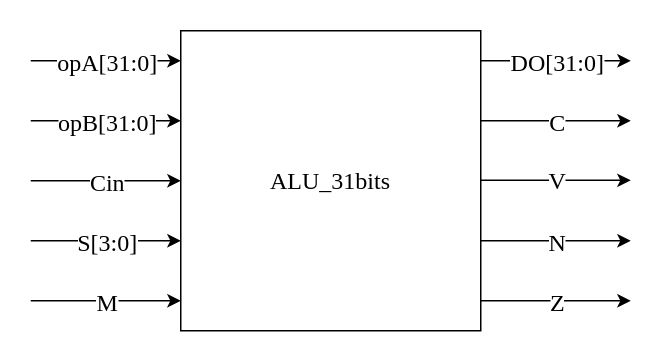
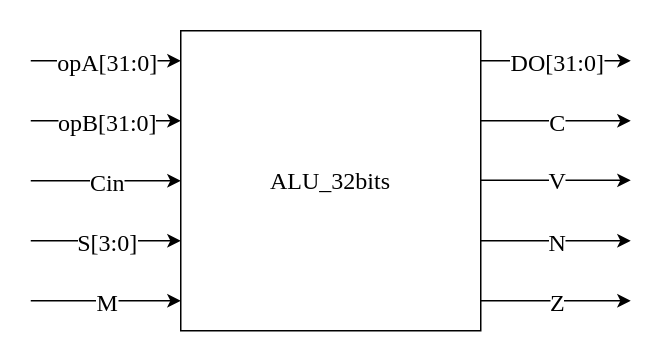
node "ALU_31bits": label "ALU_31bits" -> "ALU_32bits"
